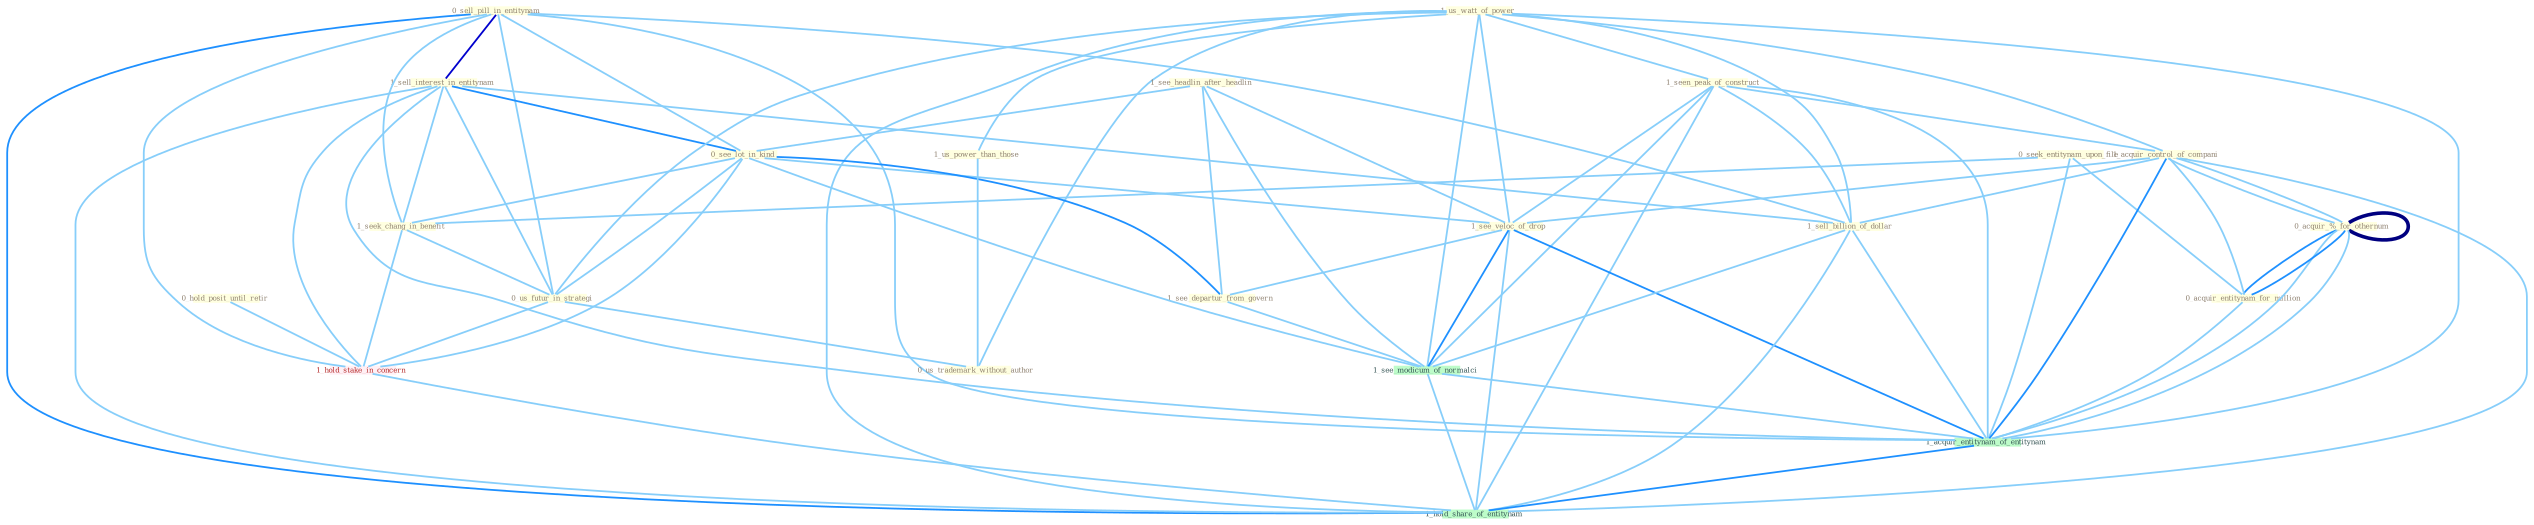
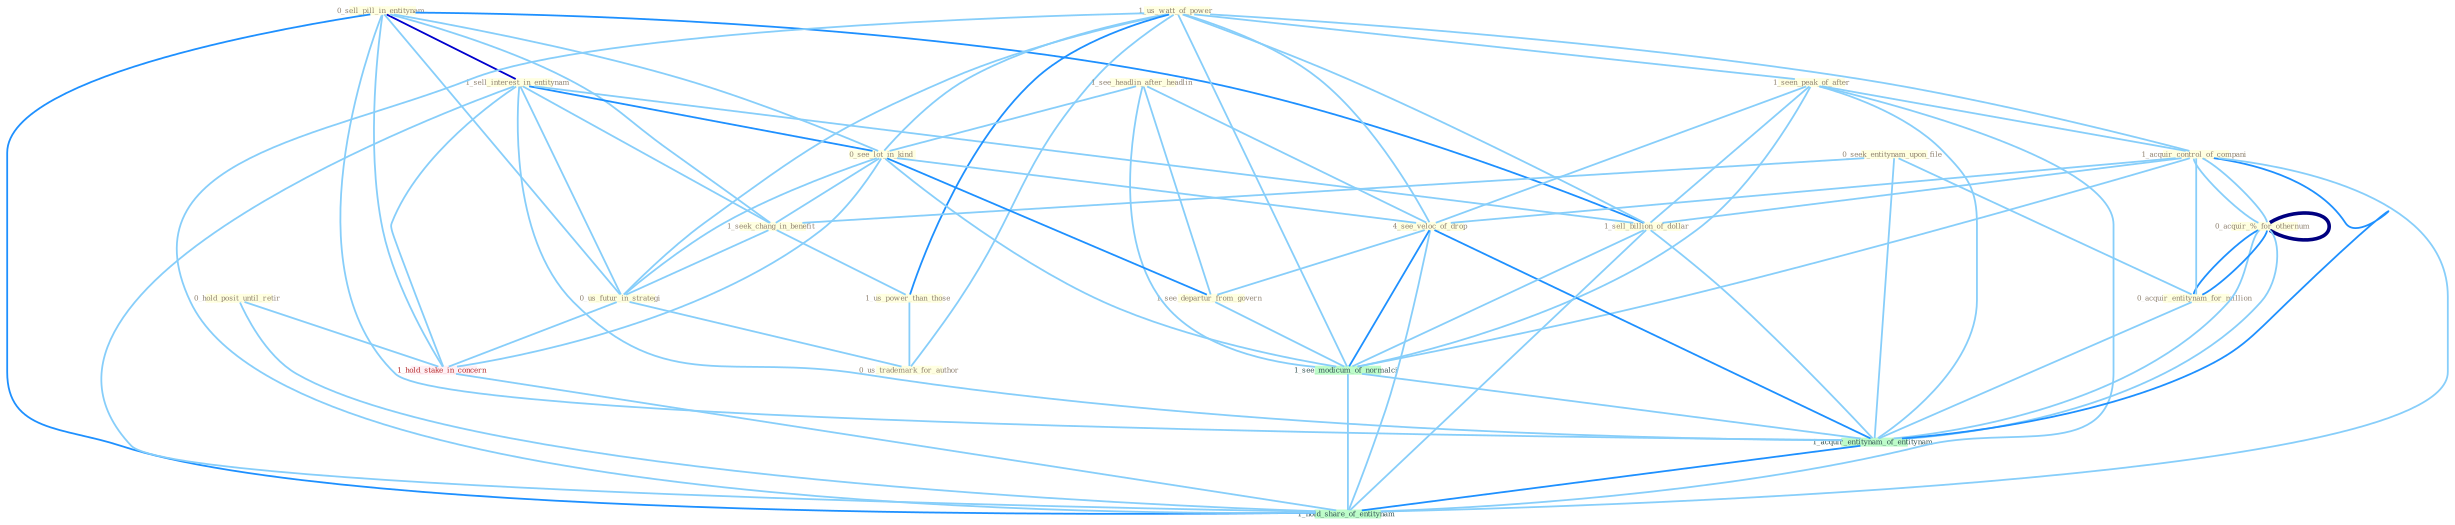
edge "1_us_watt_of_power" -- "1_us_power_than_those": color #87cefa -> #1e90ff
edge "0_sell_pill_in_entitynam" -- "1_sell_billion_of_dollar": color #87cefa -> #1e90ff
node "1_seen_peak_of_construct": label "1_seen_peak_of_construct" -> "1_seen_peak_of_after"
edge "1_us_watt_of_power" -- "1_acquir_entitynam_of_entitynam": now "1_us_watt_of_power" -- "0_see_lot_in_kind"
node "1_see_veloc_of_drop": label "1_see_veloc_of_drop" -> "4_see_veloc_of_drop"
edge "1_acquir_control_of_compani" -- "1_see_modicum_of_normalci": added
edge "1_seek_chang_in_benefit" -- "1_hold_stake_in_concern": now "1_seek_chang_in_benefit" -- "1_us_power_than_those"
node "0_us_trademark_without_author": label "0_us_trademark_without_author" -> "0_us_trademark_for_author"
edge "0_hold_posit_until_retir" -- "1_hold_share_of_entitynam": added
